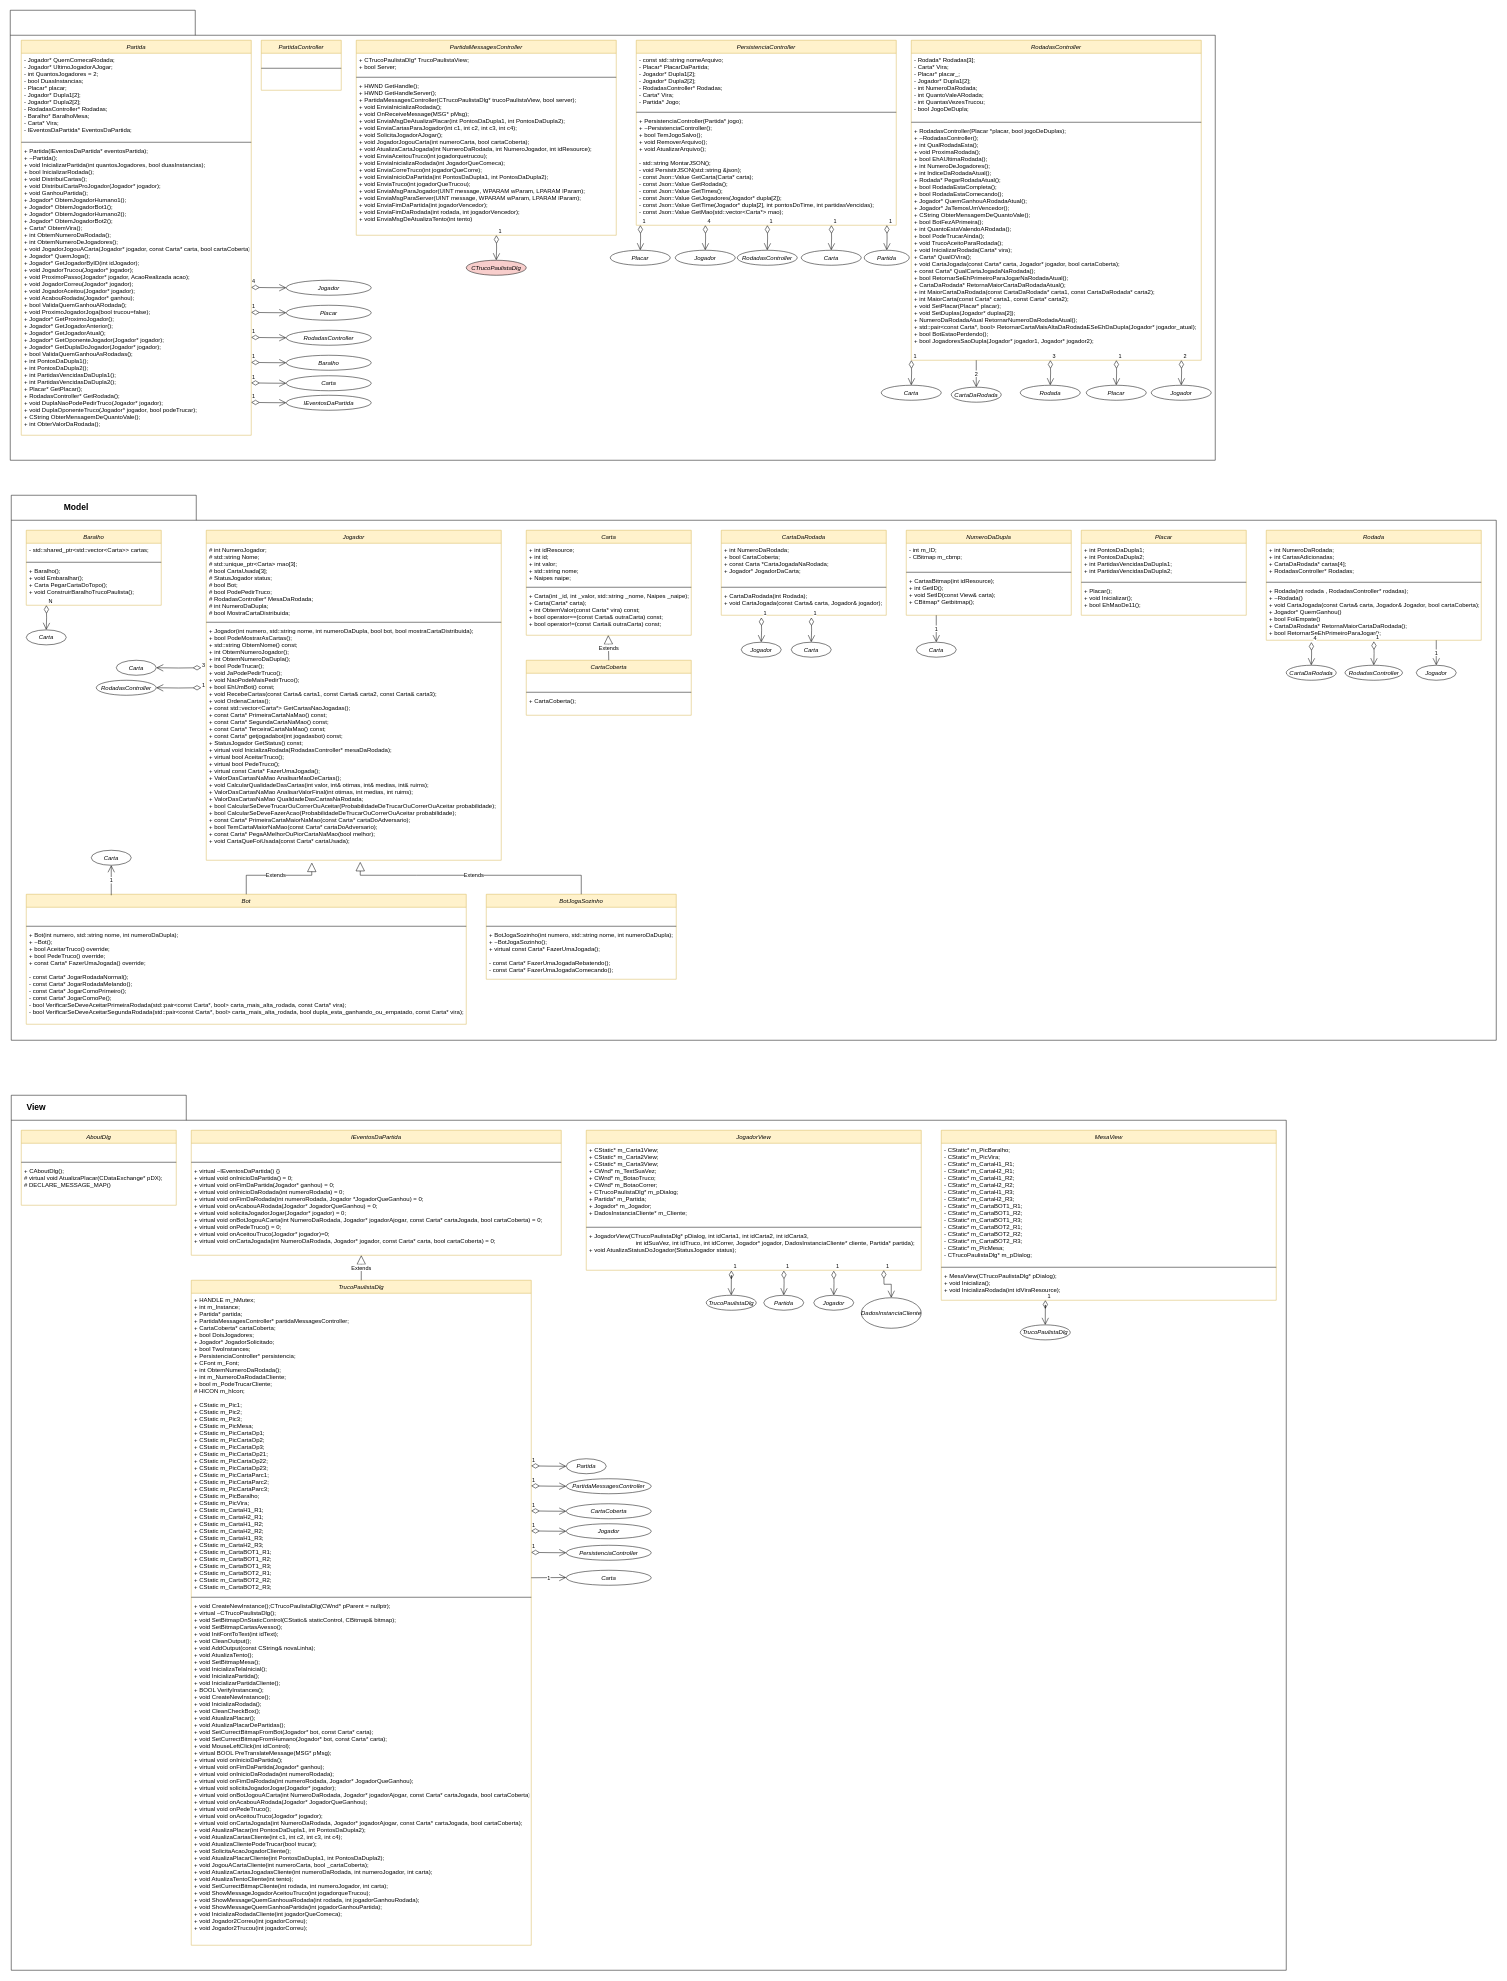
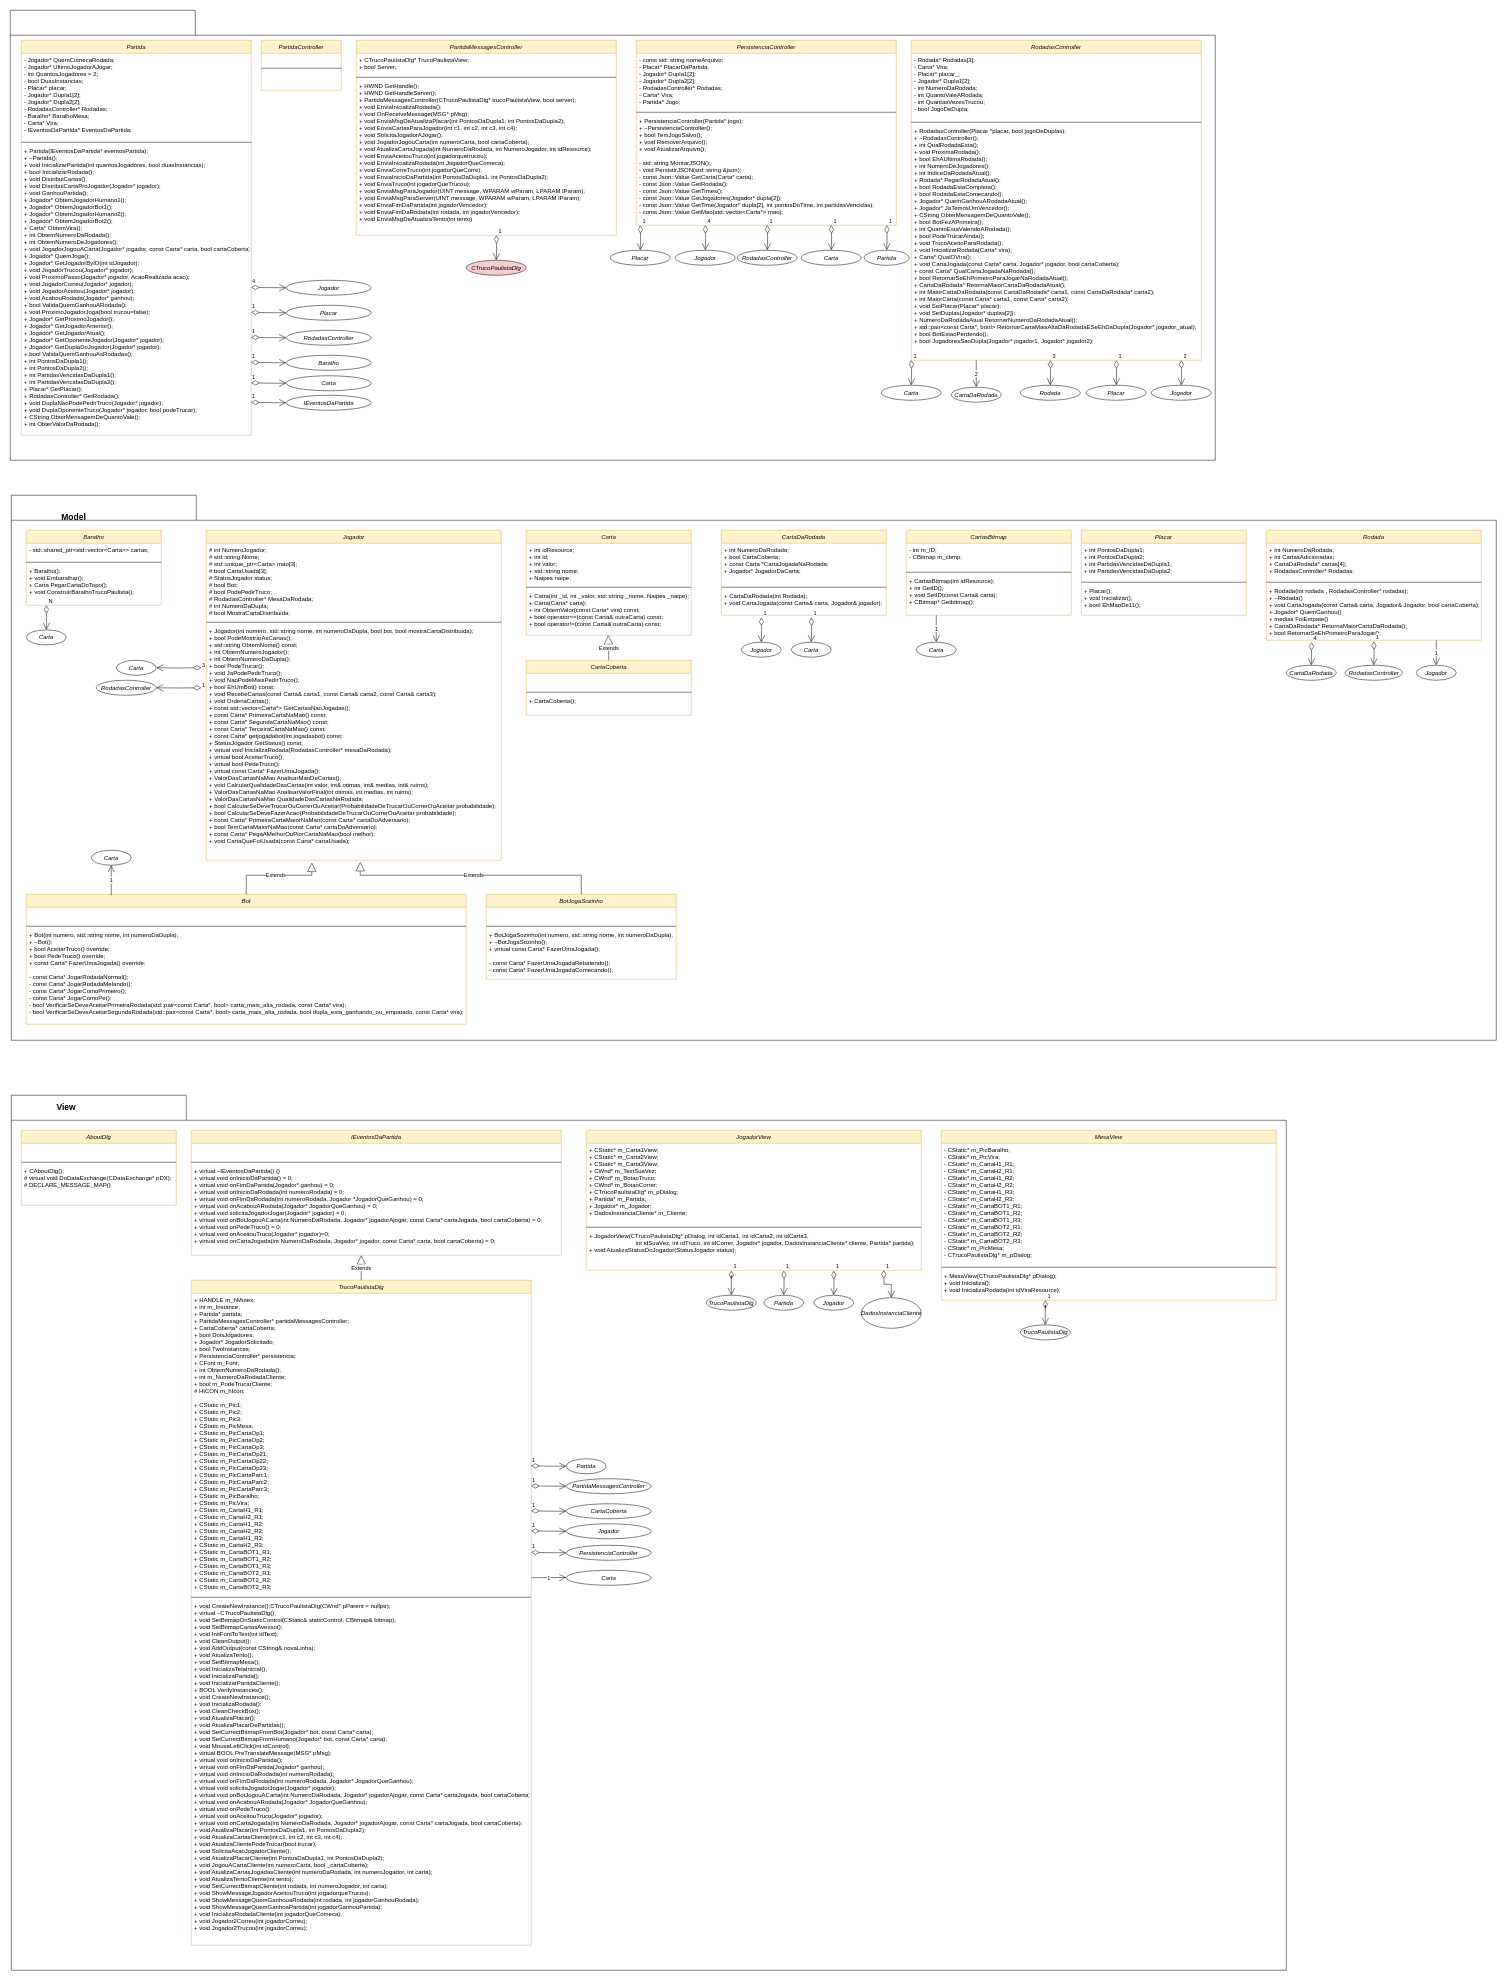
node "Model": moved (76, 508) -> (74, 518)
node "NumeroDaDupla": label "NumeroDaDupla" -> "CartasBitmap"
node "+ CartasBitmap(int idResource); + int GetID(); + void SetID(const View& carta); + CBitmap* Getbitmap();": label "+ CartasBitmap(int idResource); + int GetID(); + void SetID(const View& carta); + CBitmap* Getbitmap();" -> "+ CartasBitmap(int idResource); + int GetID(); + void SetID(const Carta& carta); + CBitmap* Getbitmap();"
node "+ Rodada(int rodada , RodadasController* rodadas); + ~Rodada() + void CartaJogada(const Carta& carta, Jogador& Jogador, bool cartaCoberta); + Jogador* QuemGanhou() + bool FoiEmpate() + CartaDaRodada* RetornaMaiorCartaDaRodada(); + bool RetornarSeEhPrimeiroParaJogar();": label "+ Rodada(int rodada , RodadasController* rodadas); + ~Rodada() + void CartaJogada(const Carta& carta, Jogador& Jogador, bool cartaCoberta); + Jogador* QuemGanhou() + bool FoiEmpate() + CartaDaRodada* RetornaMaiorCartaDaRodada(); + bool RetornarSeEhPrimeiroParaJogar();" -> "+ Rodada(int rodada , RodadasController* rodadas); + ~Rodada() + void CartaJogada(const Carta& carta, Jogador& Jogador, bool cartaCoberta); + Jogador* QuemGanhou() + medias FoiEmpate() + CartaDaRodada* RetornaMaiorCartaDaRodada(); + bool RetornarSeEhPrimeiroParaJogar();"
node "View": moved (36, 1108) -> (66, 1108)
node "+ CAboutDlg(); # virtual void AtualizaPlacar(CDataExchange* pDX); # DECLARE_MESSAGE_MAP()": label "+ CAboutDlg(); # virtual void AtualizaPlacar(CDataExchange* pDX); # DECLARE_MESSAGE_MAP()" -> "+ CAboutDlg(); # virtual void DoDataExchange(CDataExchange* pDX); # DECLARE_MESSAGE_MAP()"
